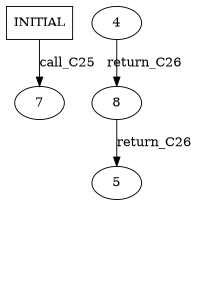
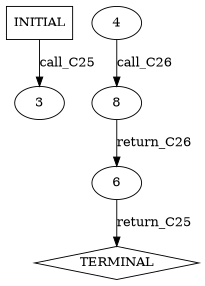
edge "4" -> "8": label "return_C26" -> "call_C26"
node "7": label "7" -> "3"
node "5": label "5" -> "6"
node "TERMINAL": added
